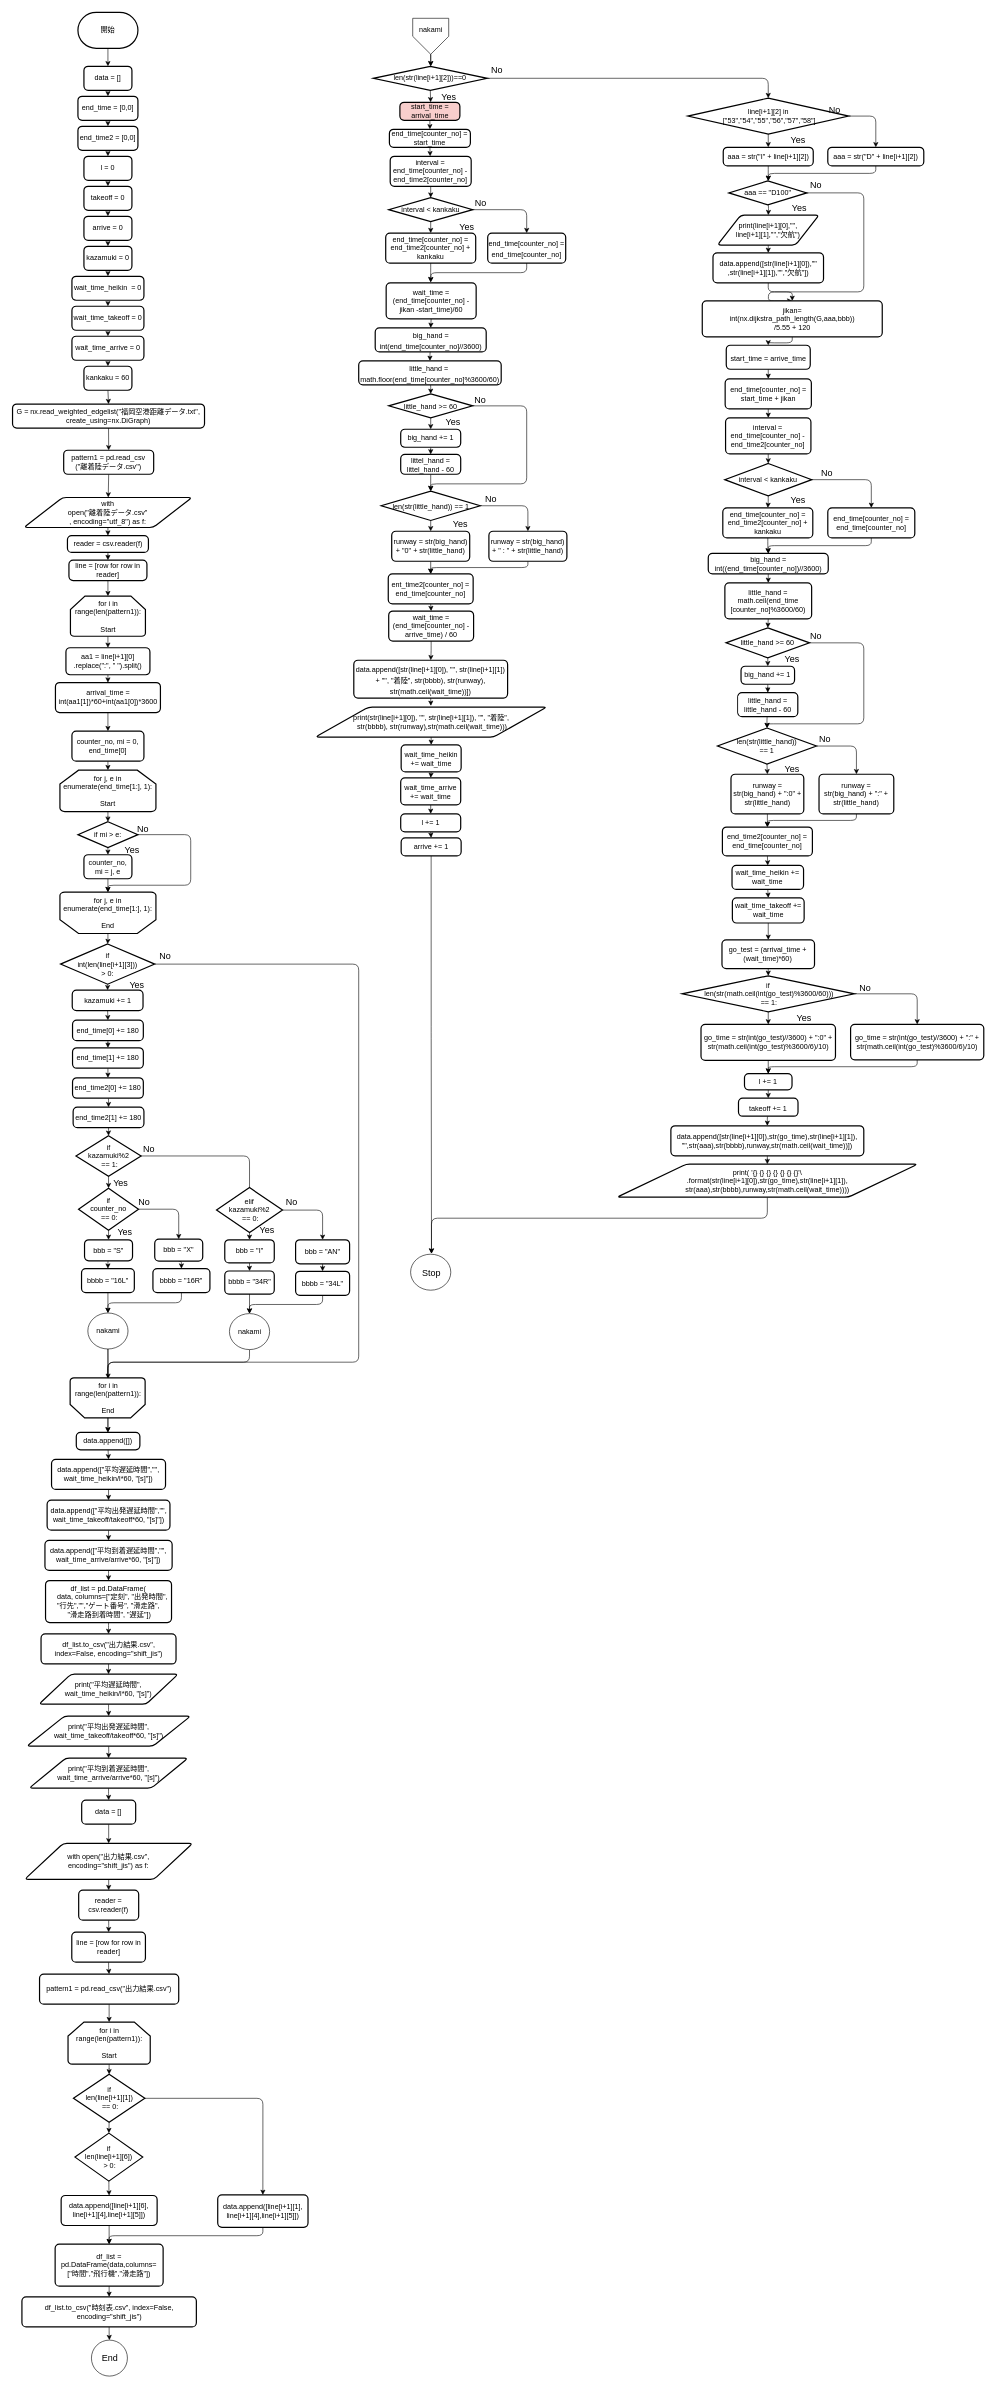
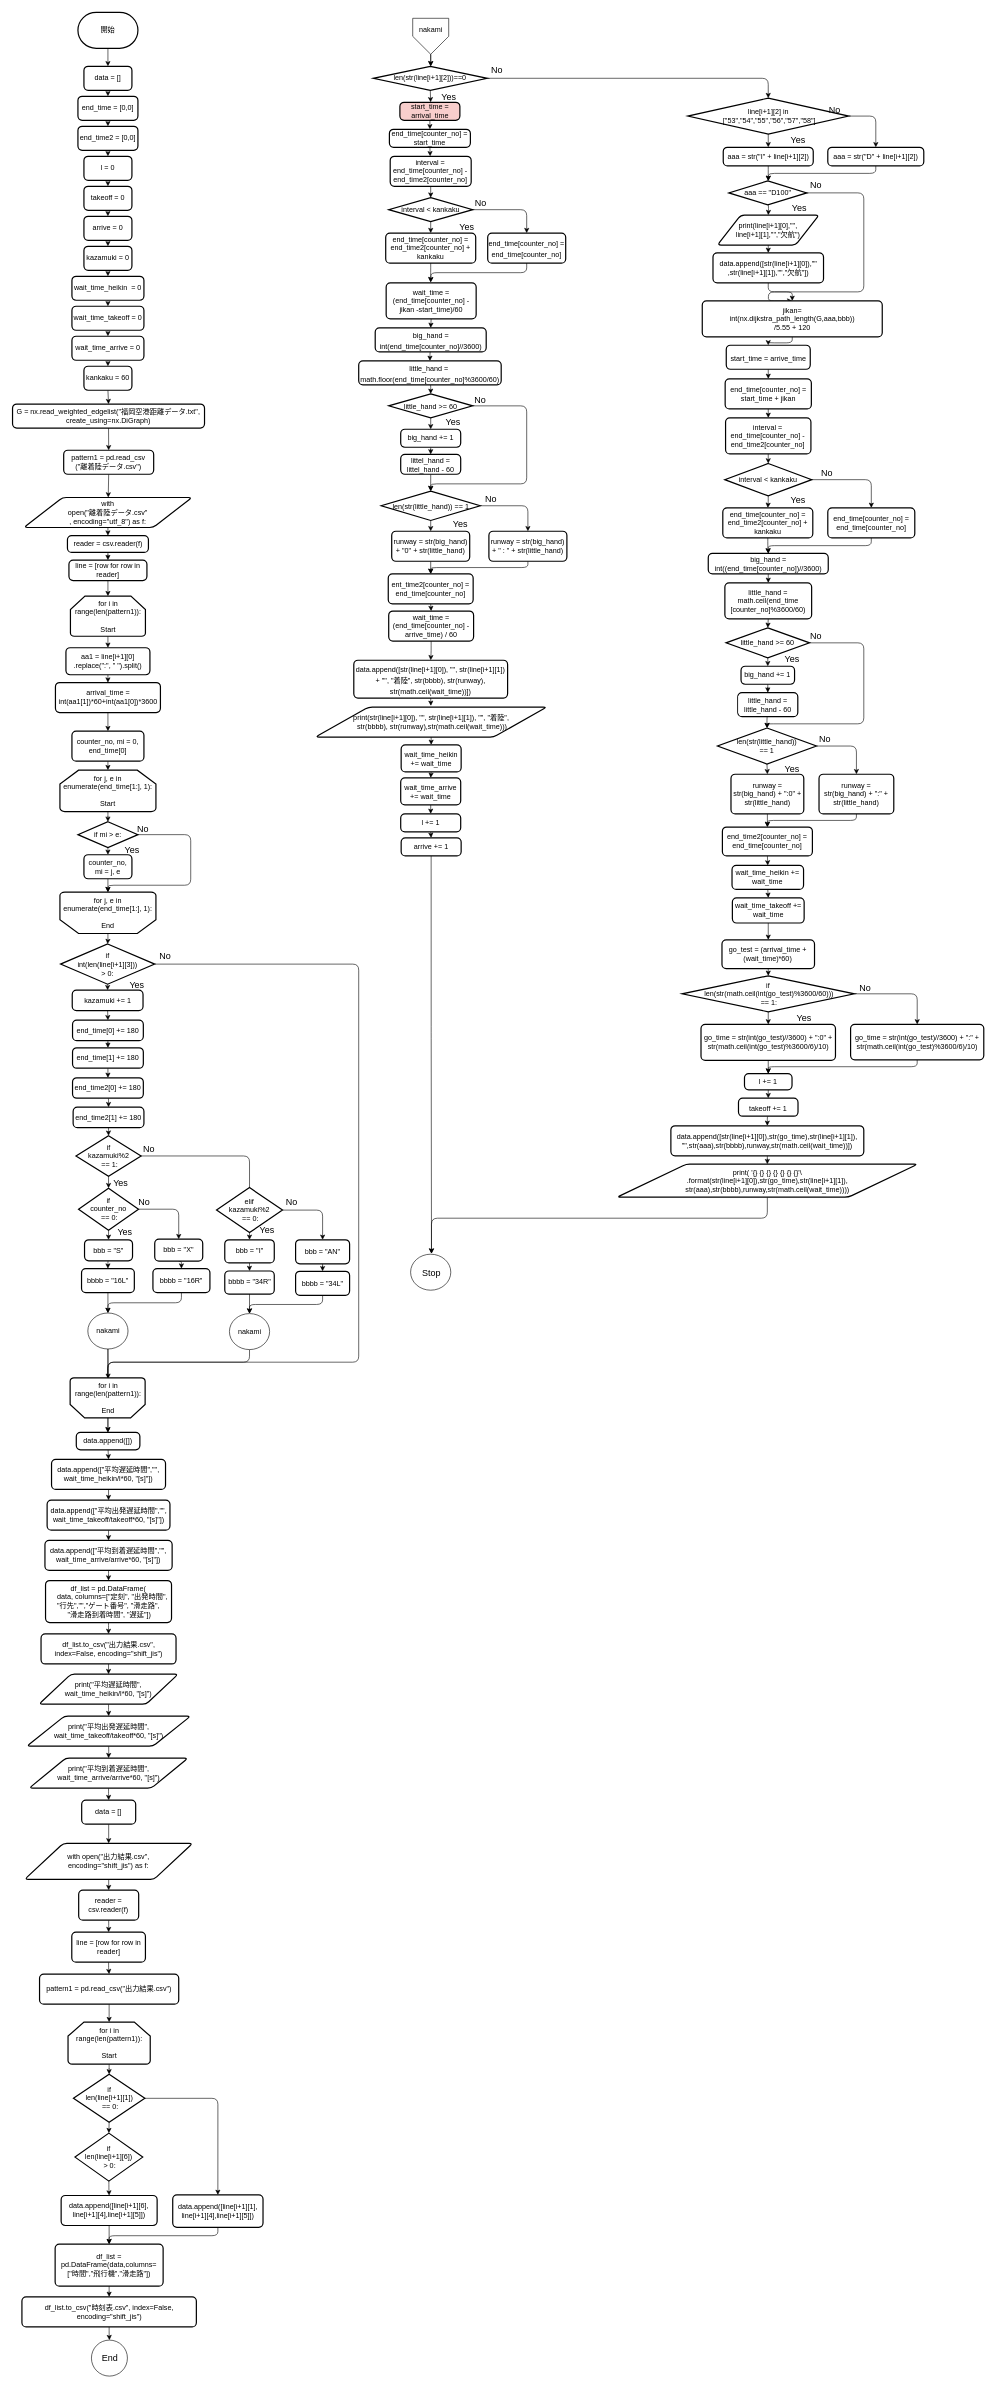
node "data.append([line[i+1][1], line[i+1][4],line[i+1][5]])": moved (263, 2211) -> (218, 2211)
